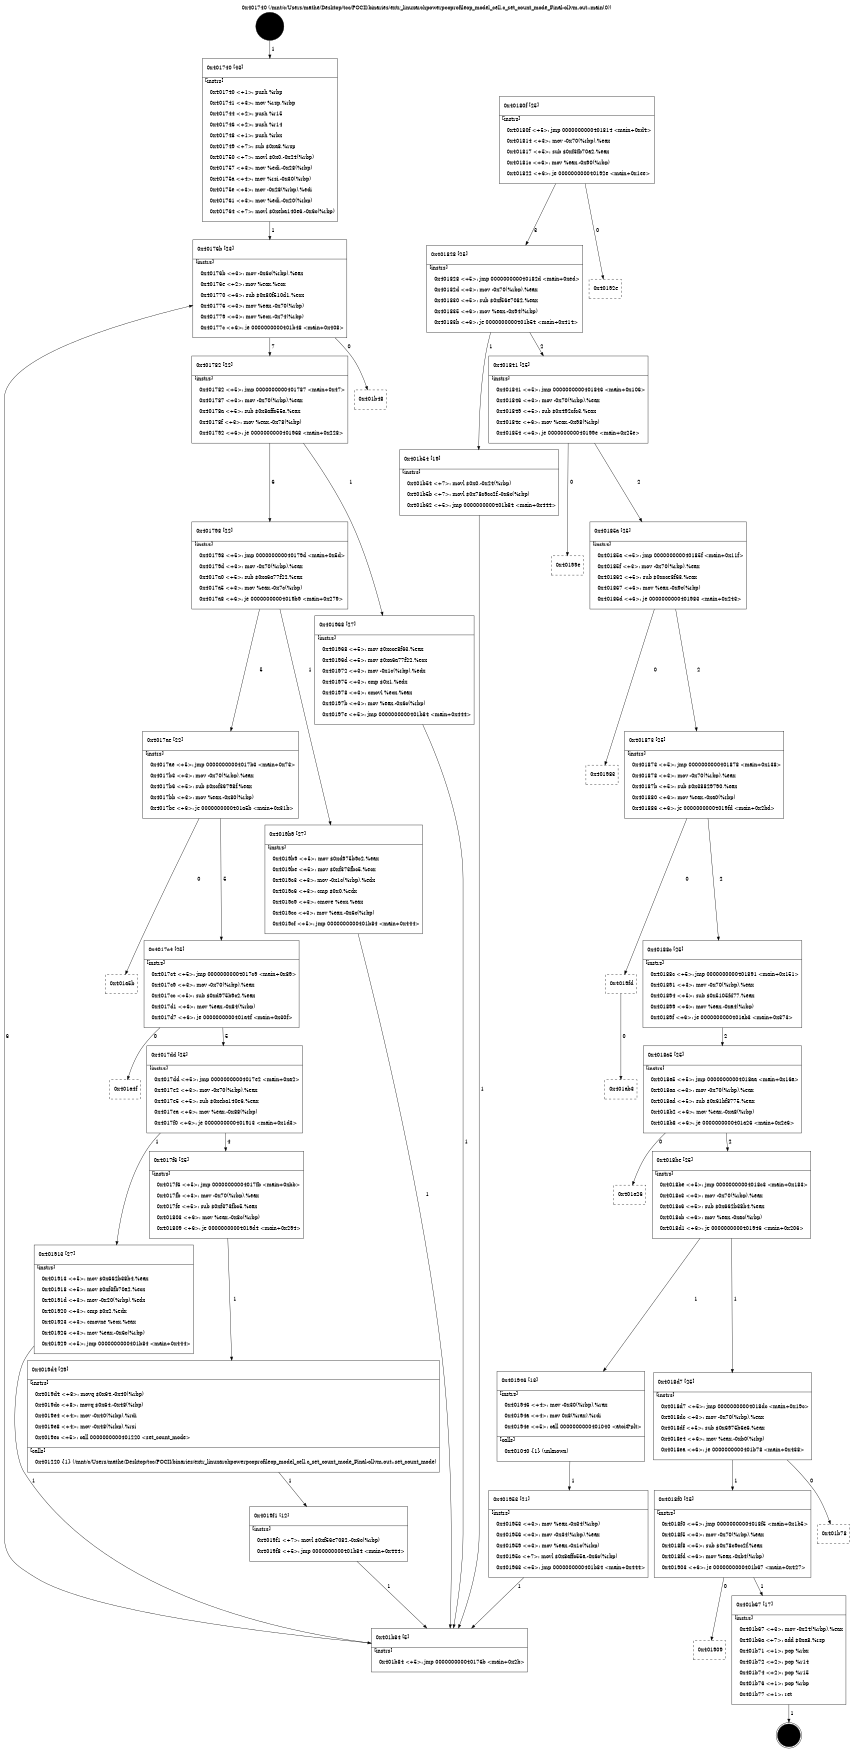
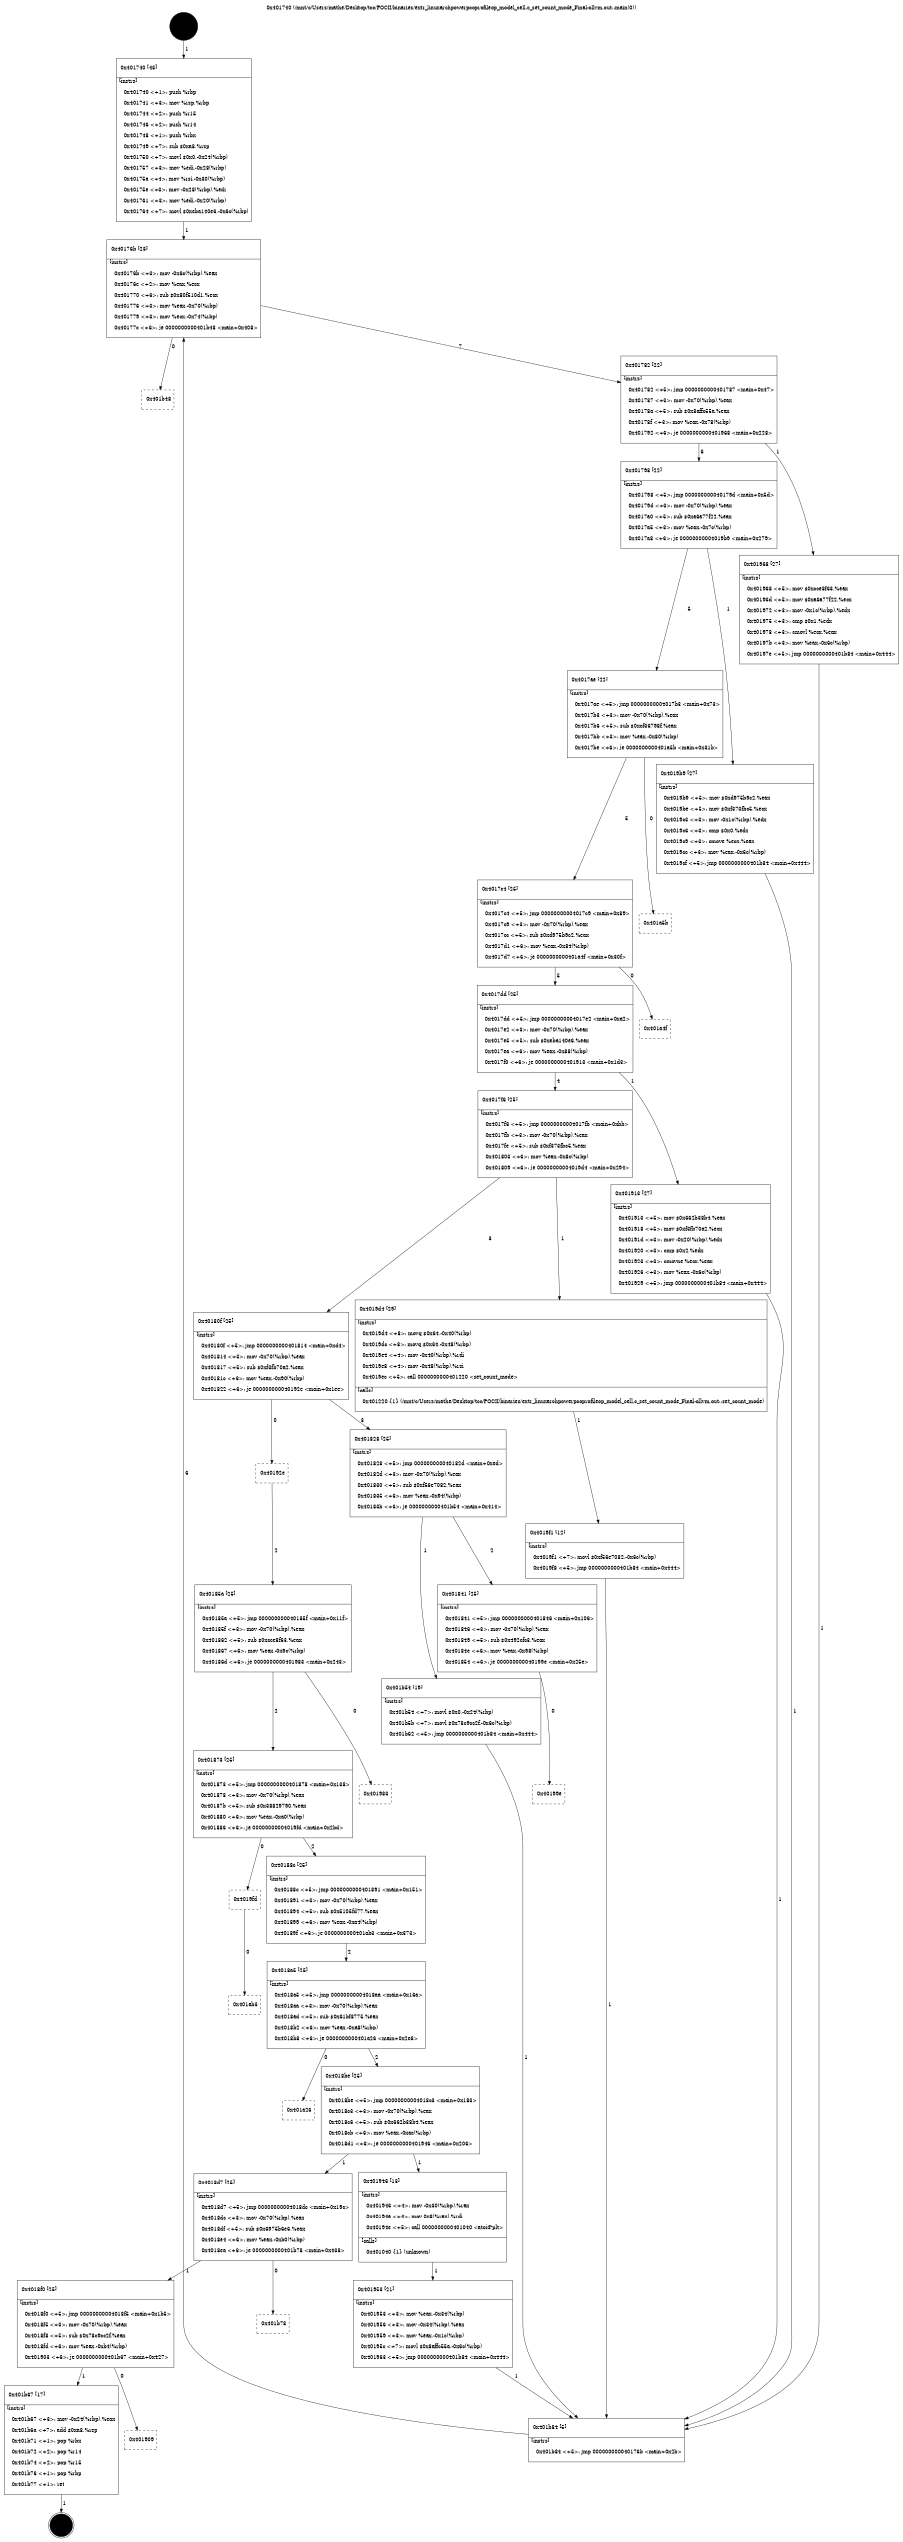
edge "0x401841 [25]" -> "0x40185a [25]": now "0x40192e" -> "0x40185a [25]"
edge "0x4017f6 [25]" -> "0x40180f [25]": added, label "3"
